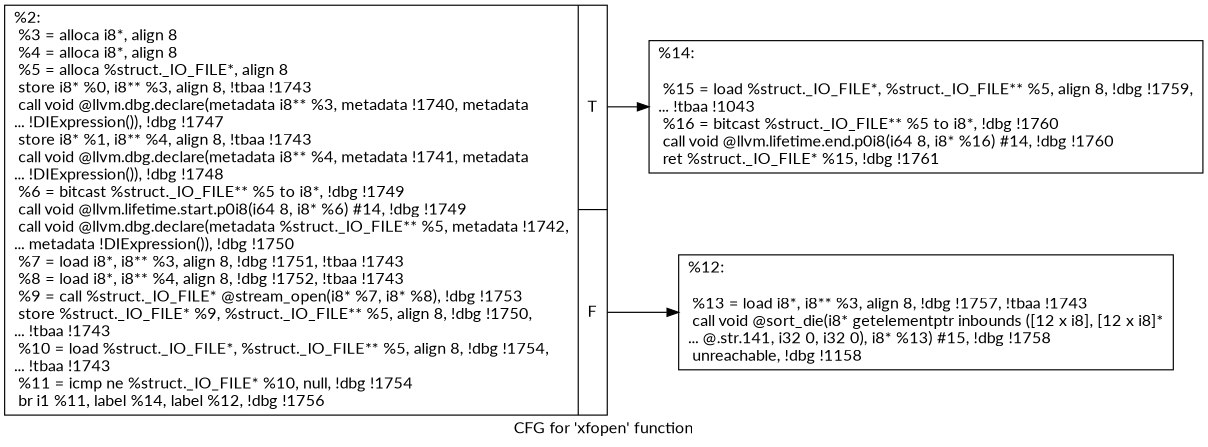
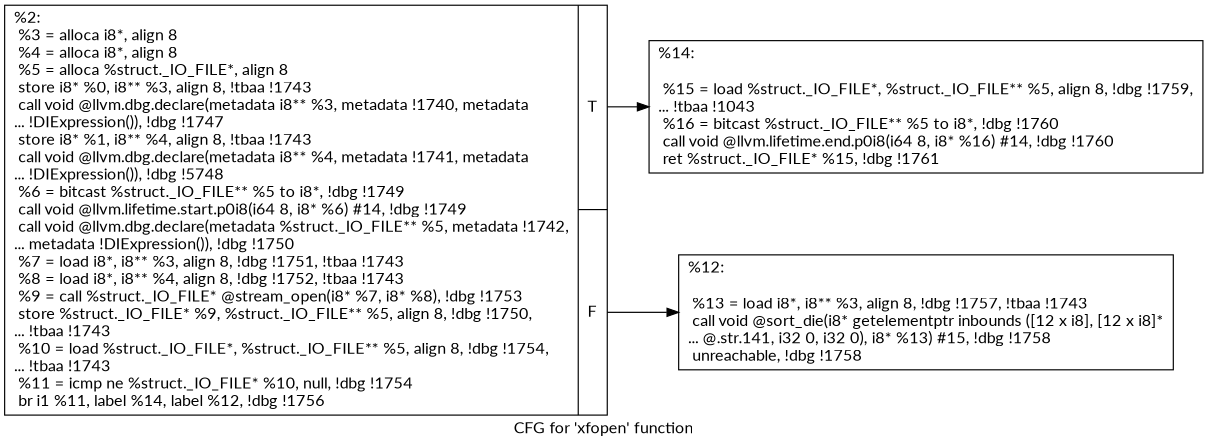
node "%2:": text "... !DIExpression()), !dbg !1748" -> "... !DIExpression()), !dbg !5748"
node "%12:": text "unreachable, !dbg !1158" -> "unreachable, !dbg !1758"
